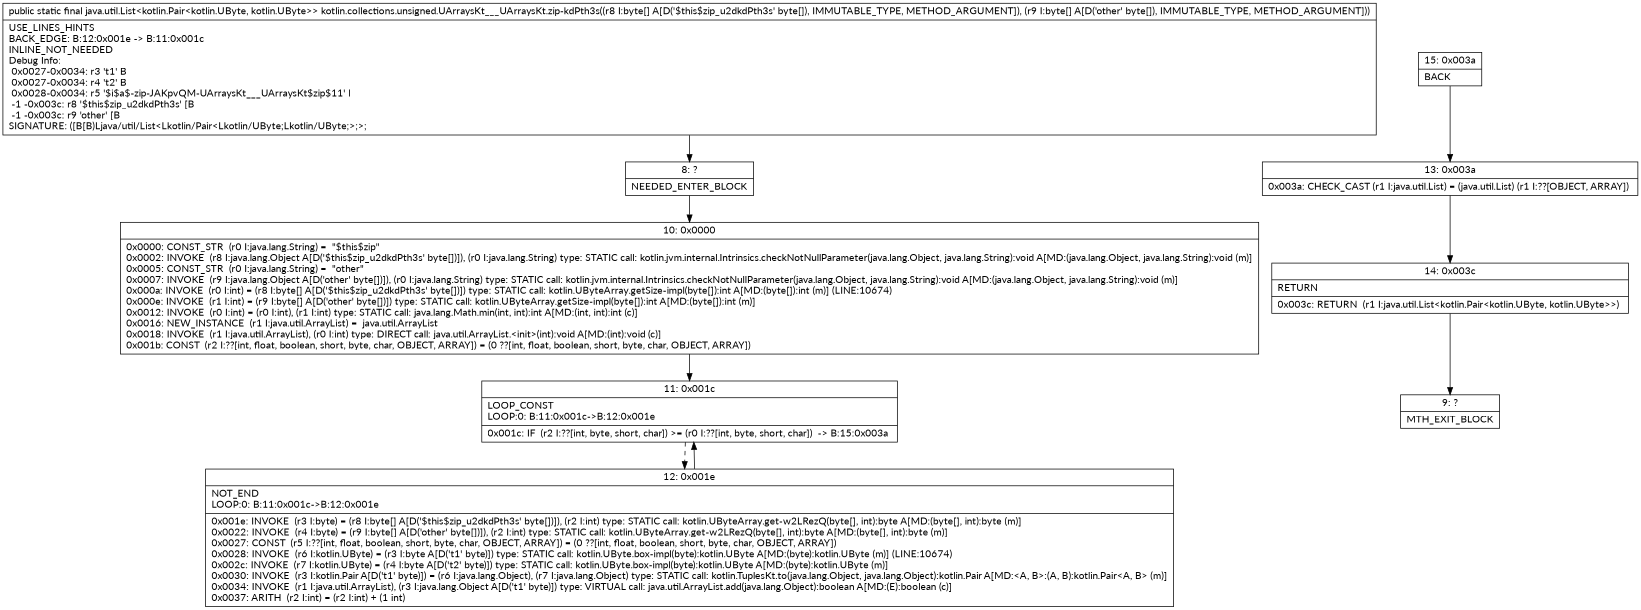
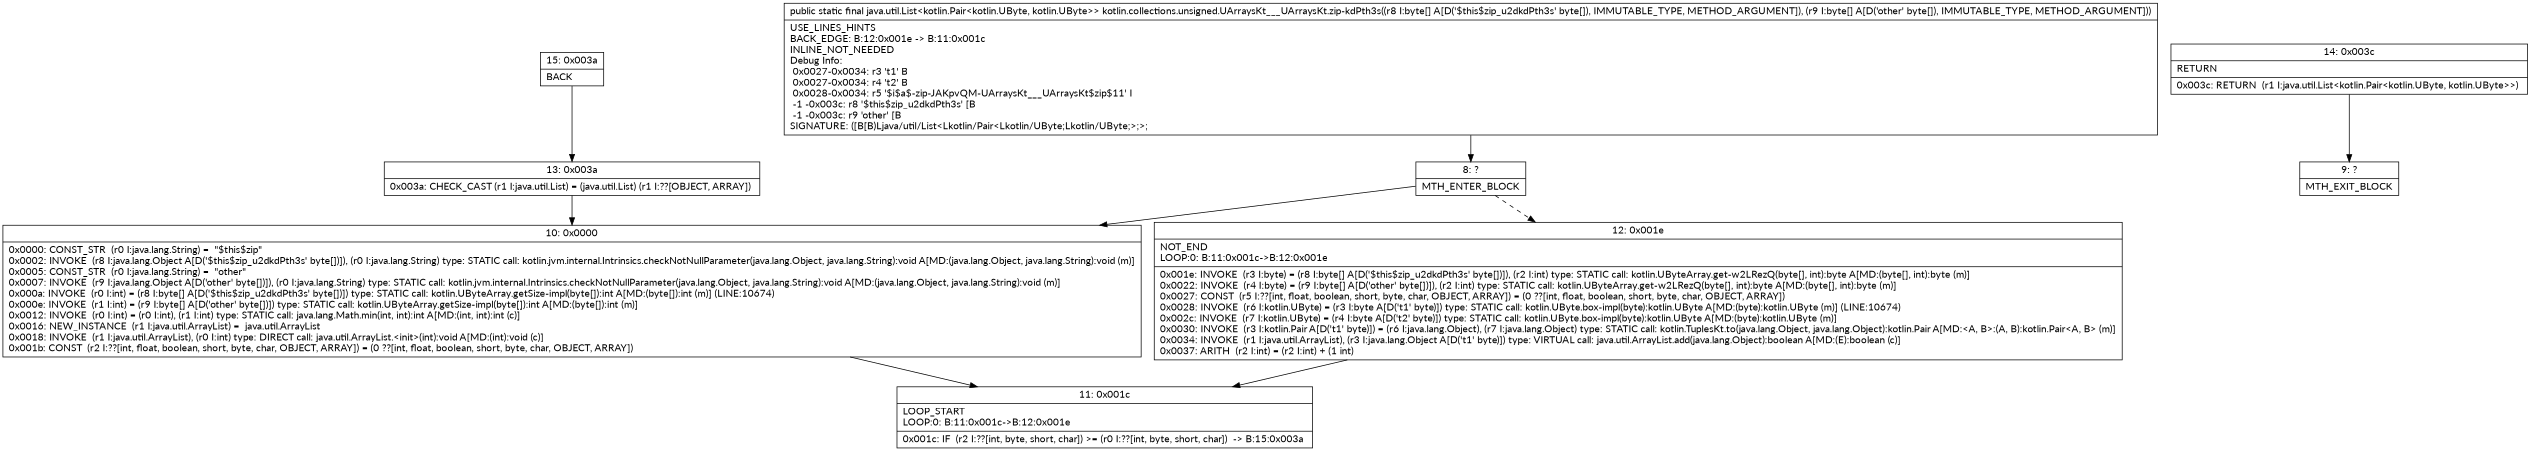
node "8: ?": text "NEEDED_ENTER_BLOCK" -> "MTH_ENTER_BLOCK"
edge "13: 0x003a" -> "14: 0x003c": now "13: 0x003a" -> "10: 0x0000"
node "11: 0x001c": text "LOOP_CONST" -> "LOOP_START"
edge "11: 0x001c" -> "12: 0x001e": now "8: ?" -> "12: 0x001e"
